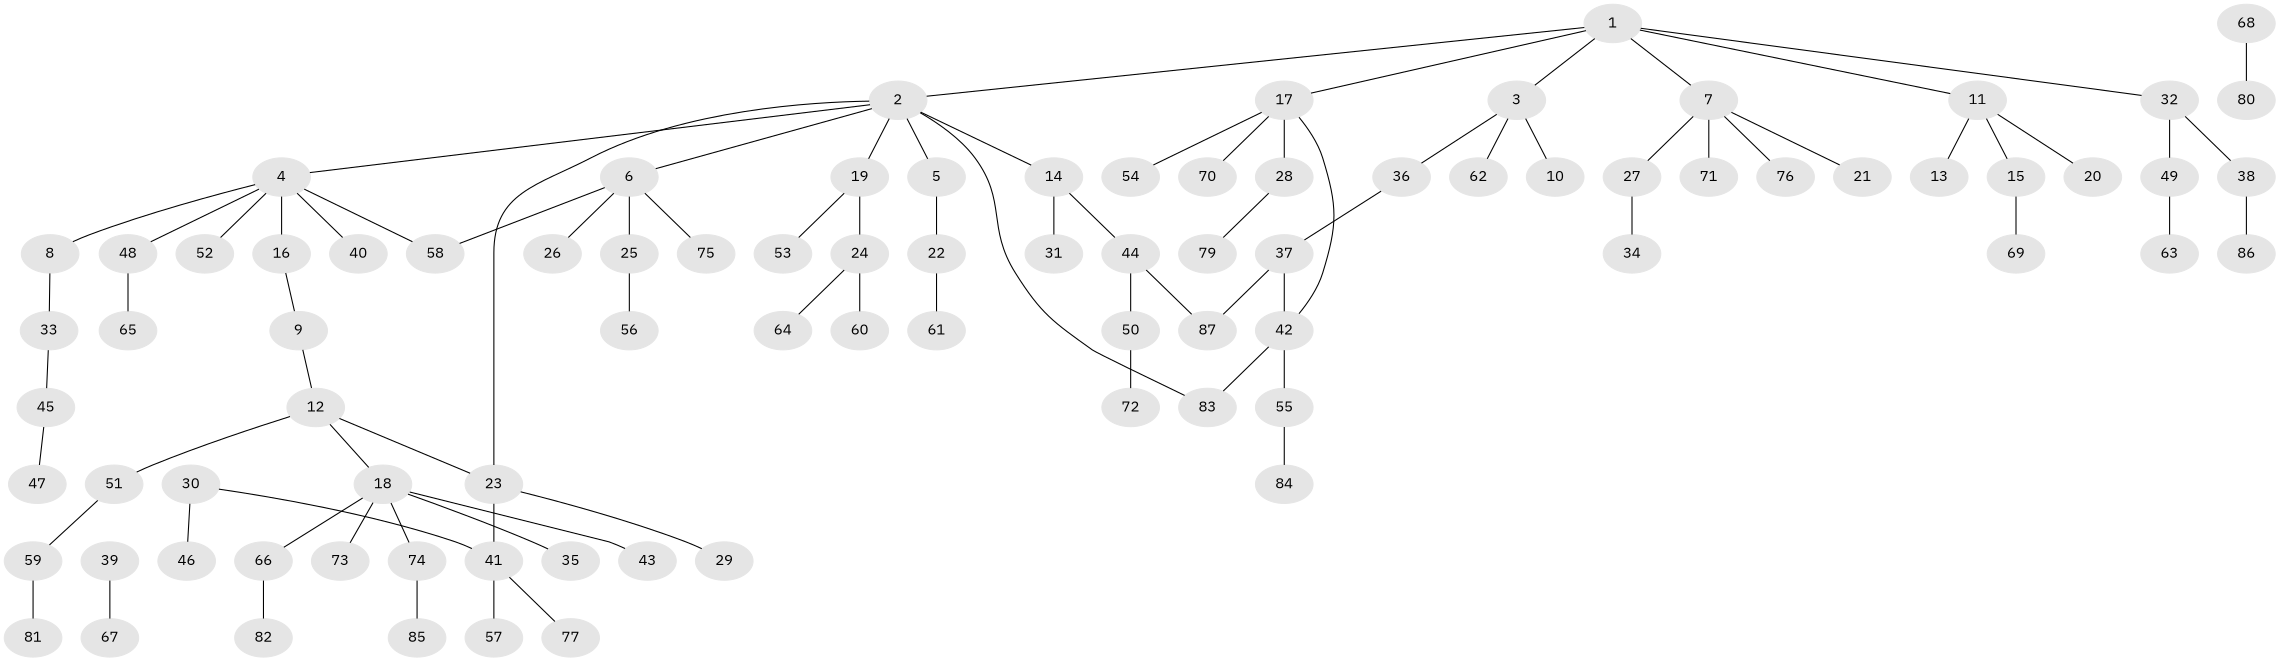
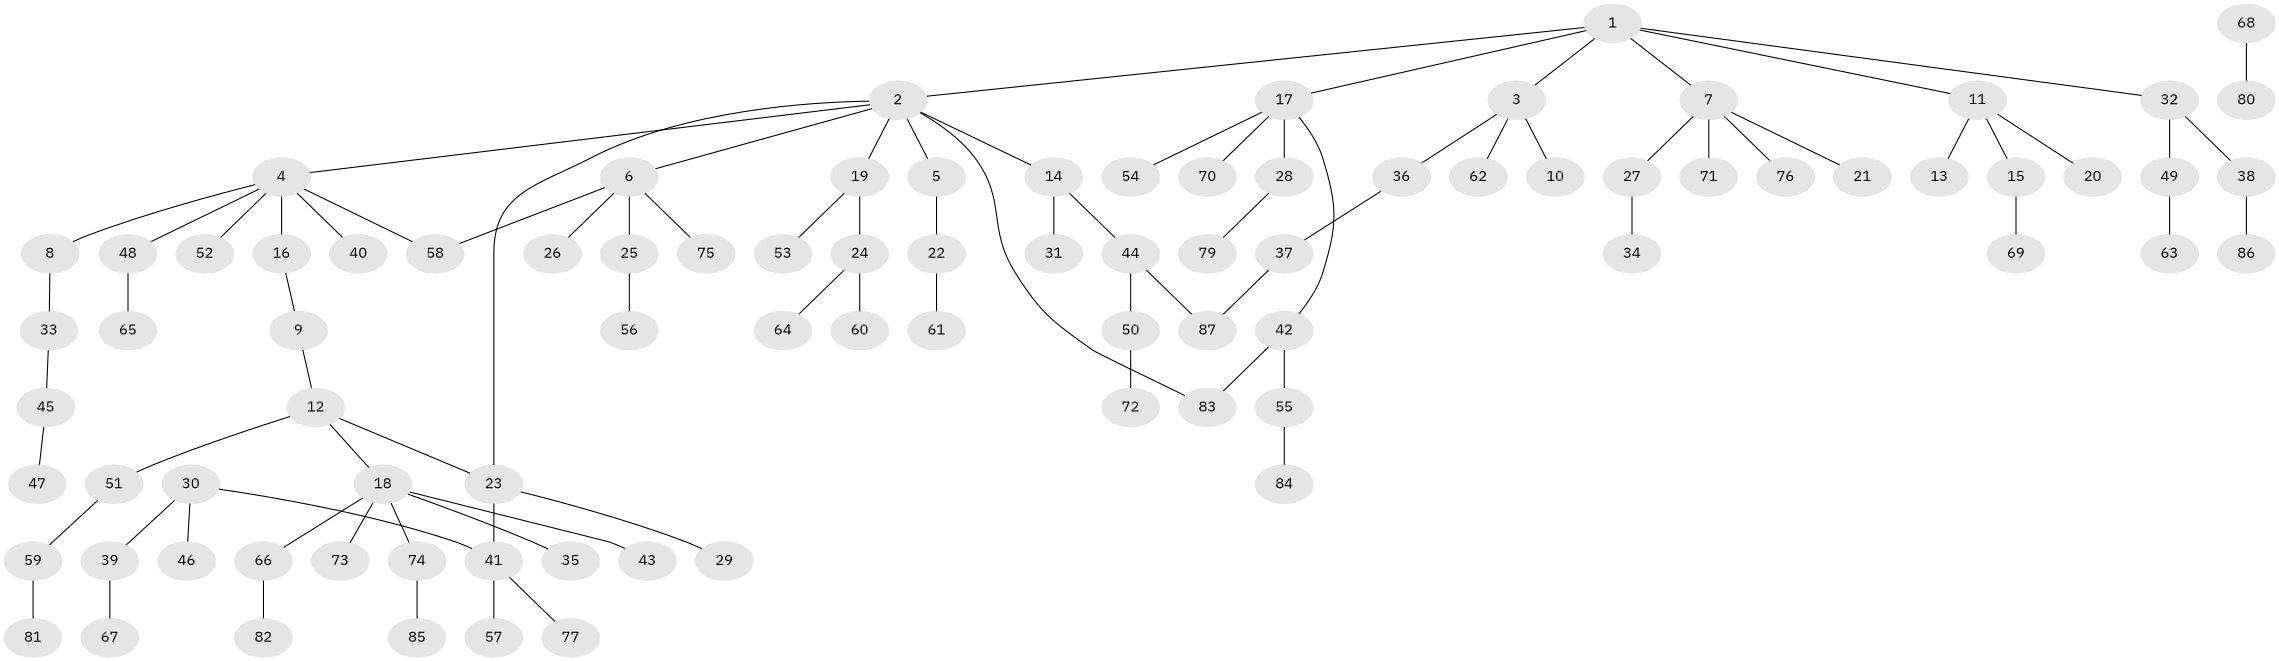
edge "37" -- "42": removed
edge "30" -- "39": added
